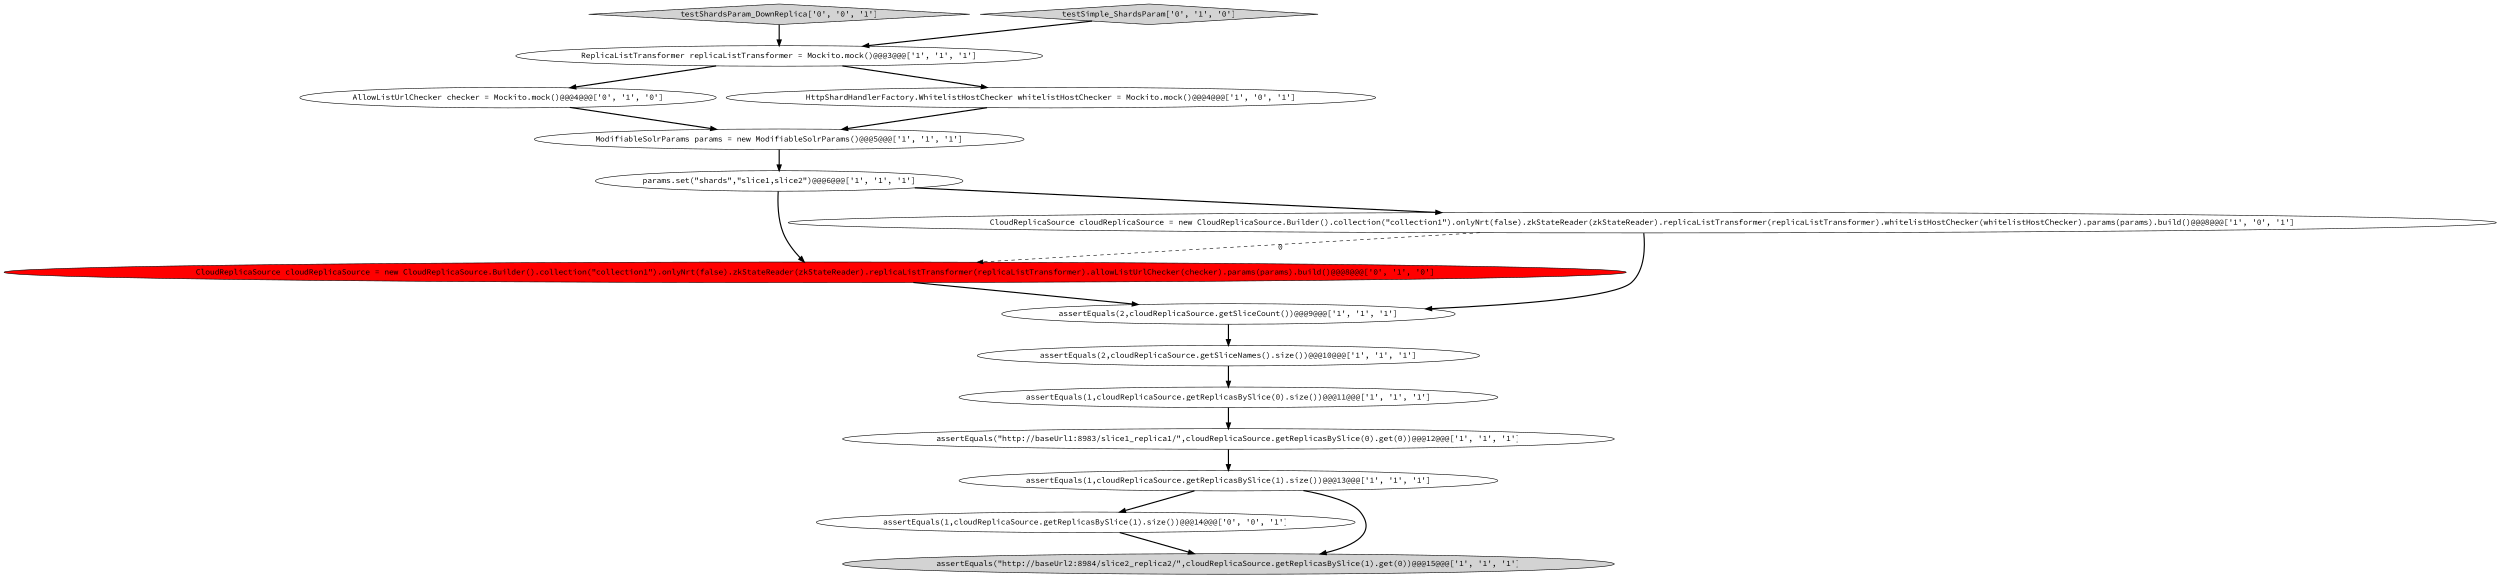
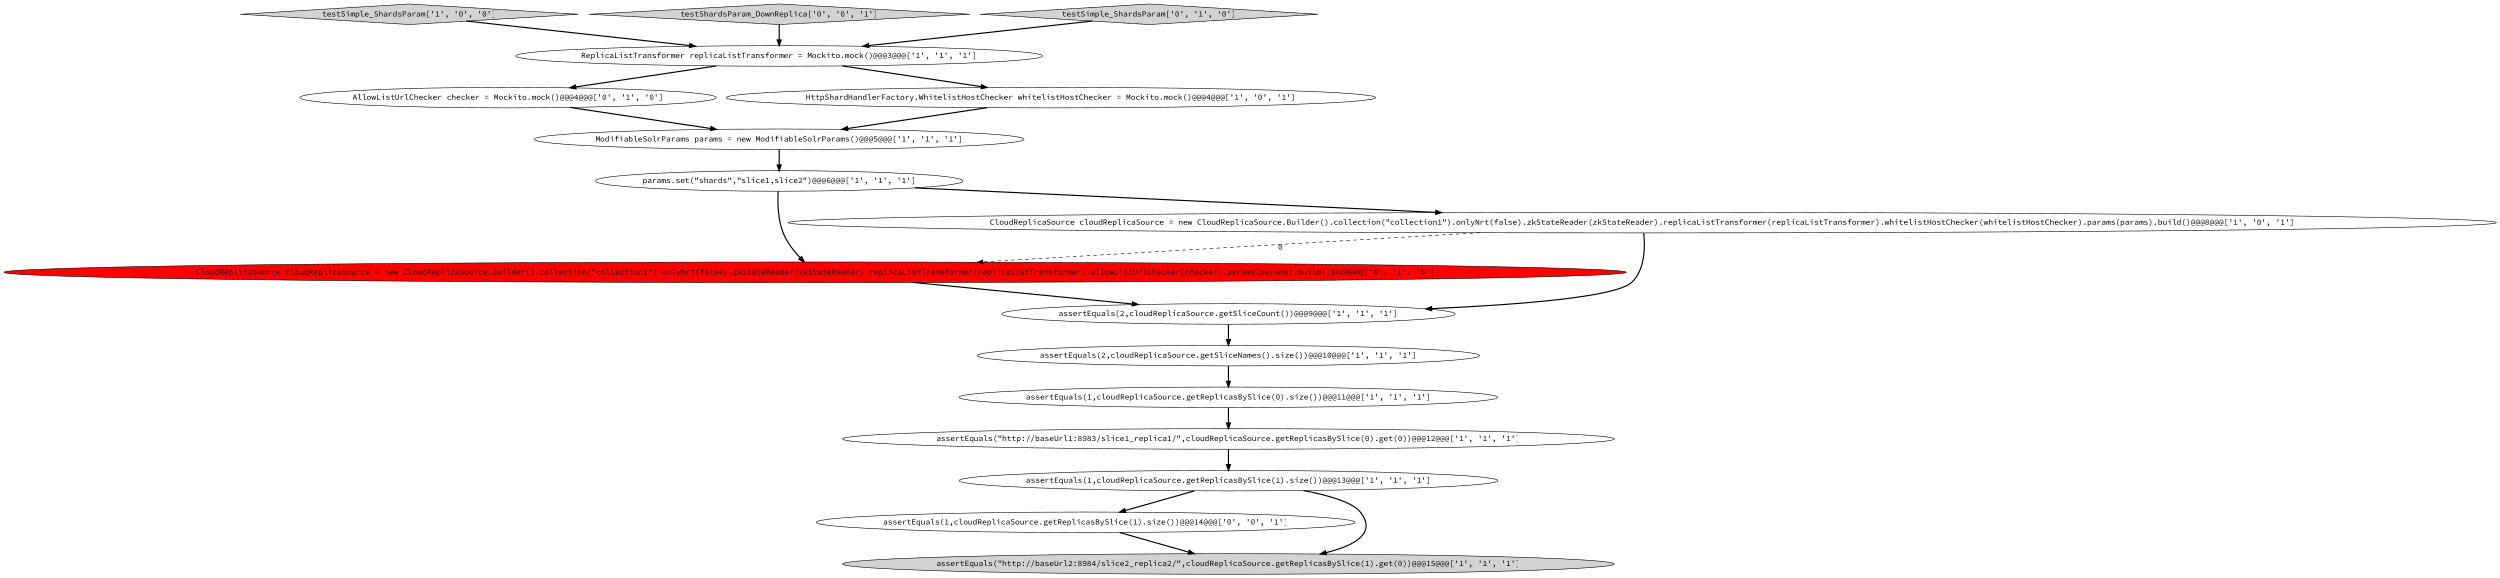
node "testSimple_ShardsParam['1', '0', '0']": added
